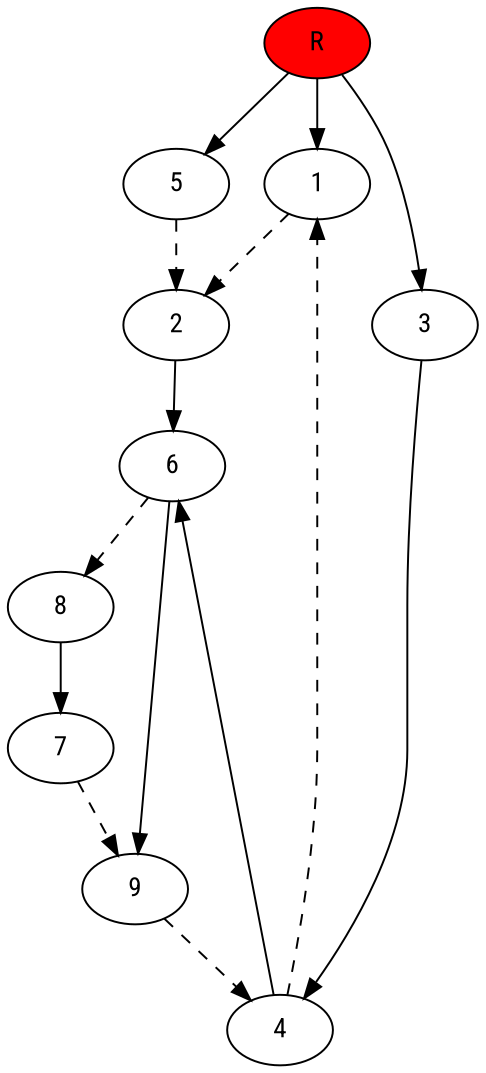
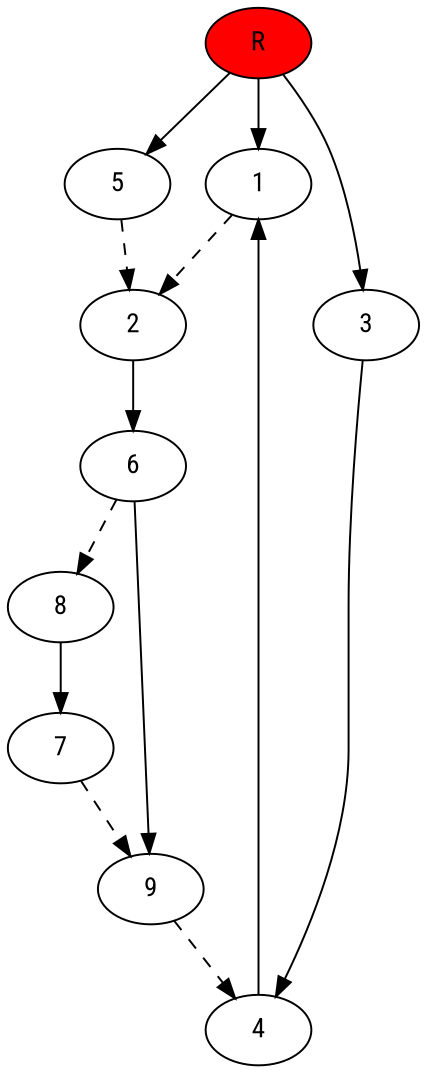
edge "4" -> "1": style dashed -> solid
edge "4" -> "6": removed
